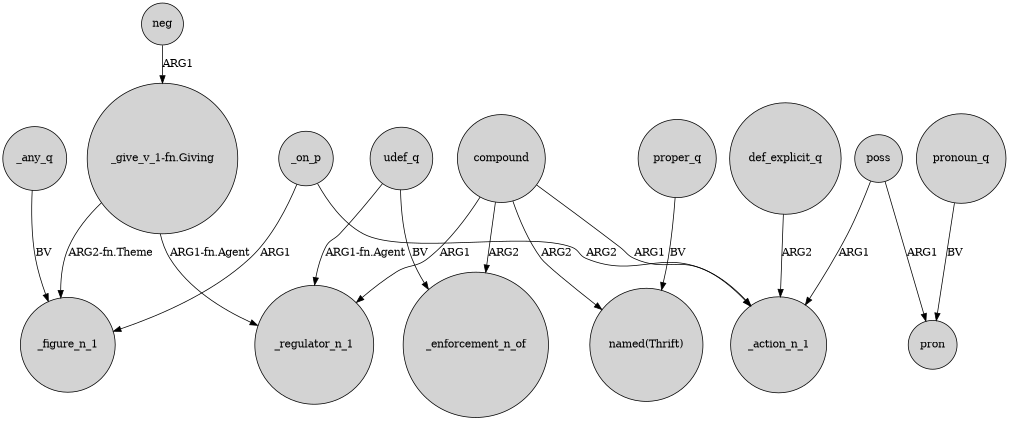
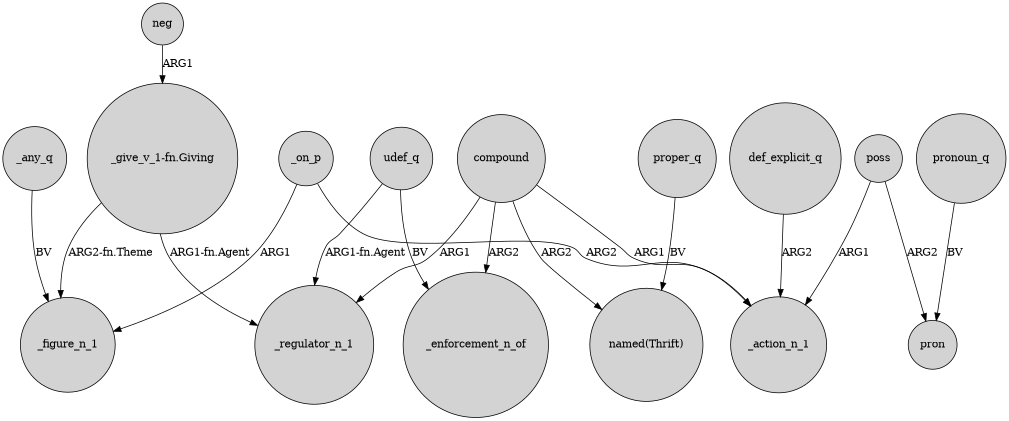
edge "poss" -> "pron": label "ARG1" -> "ARG2"
